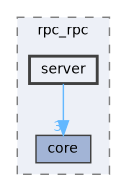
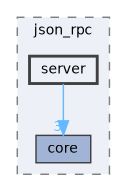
cluster "rpc_rpc": label "rpc_rpc" -> "json_rpc"
